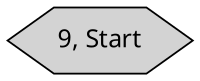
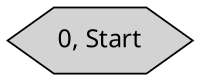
node "9, Start": label "9, Start" -> "0, Start"
